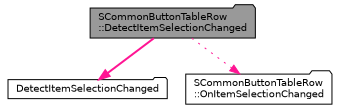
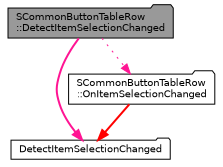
edge "SCommonButtonTableRow ::OnItemSelectionChanged" -> "DetectItemSelectionChanged": added
